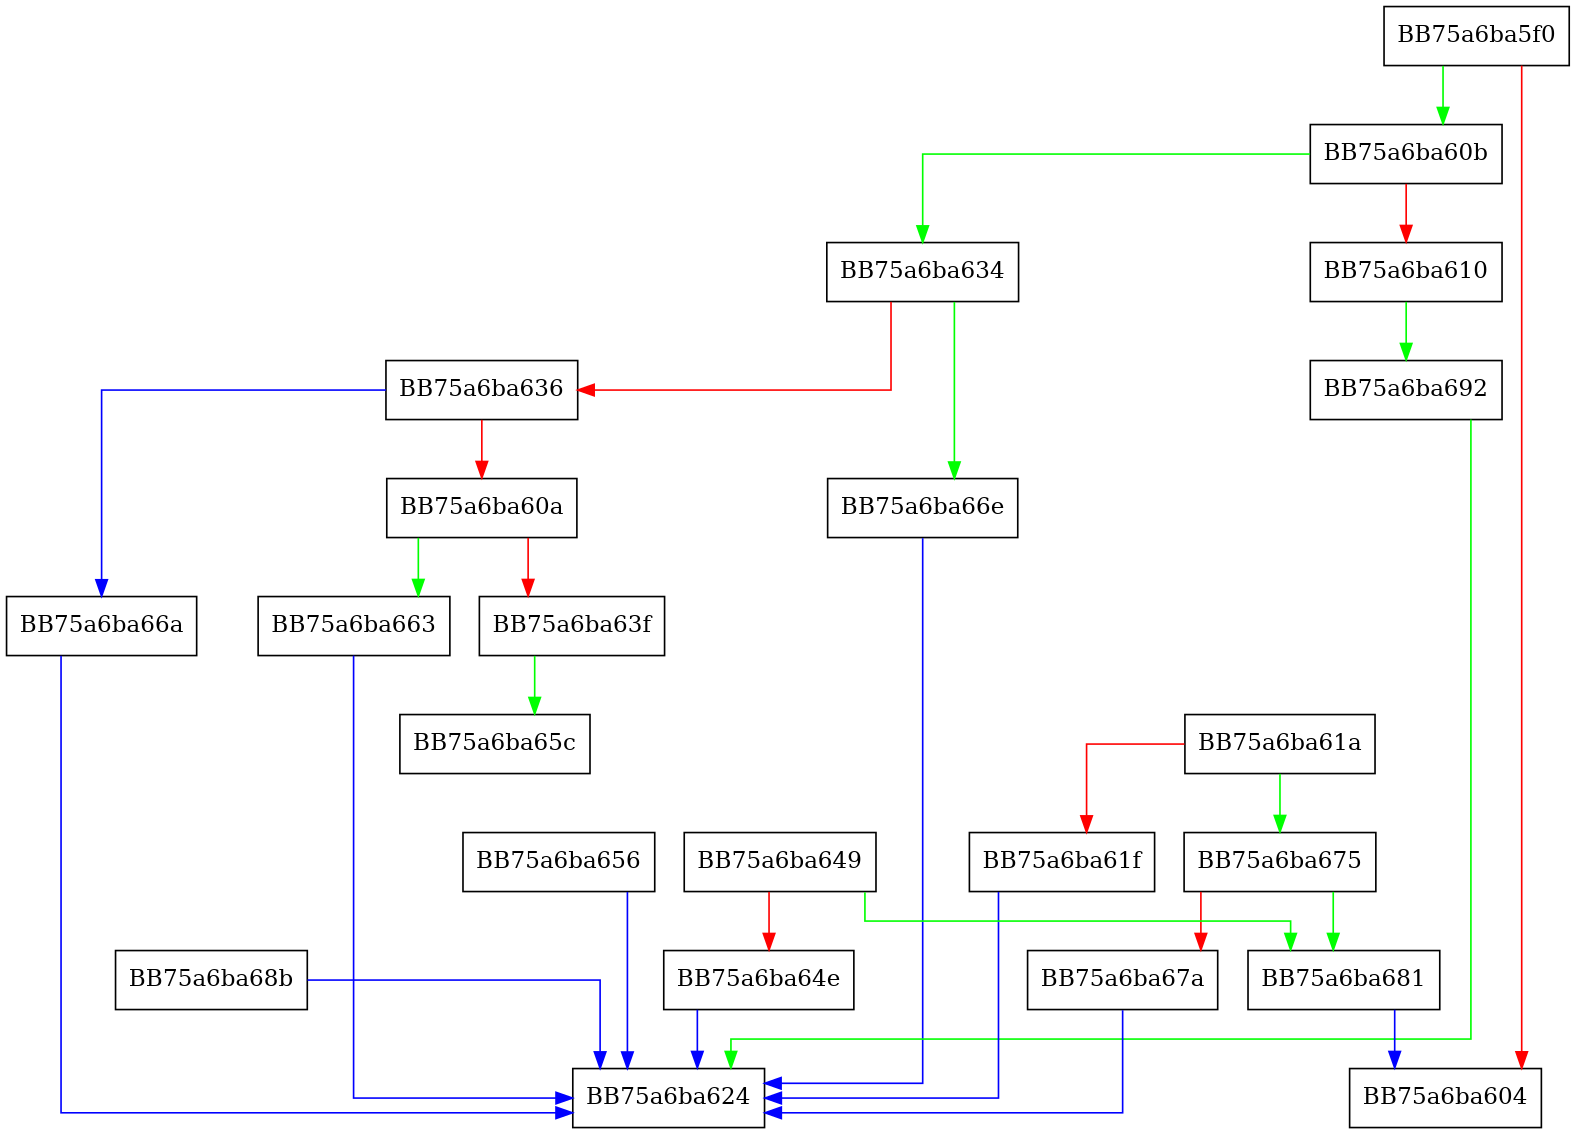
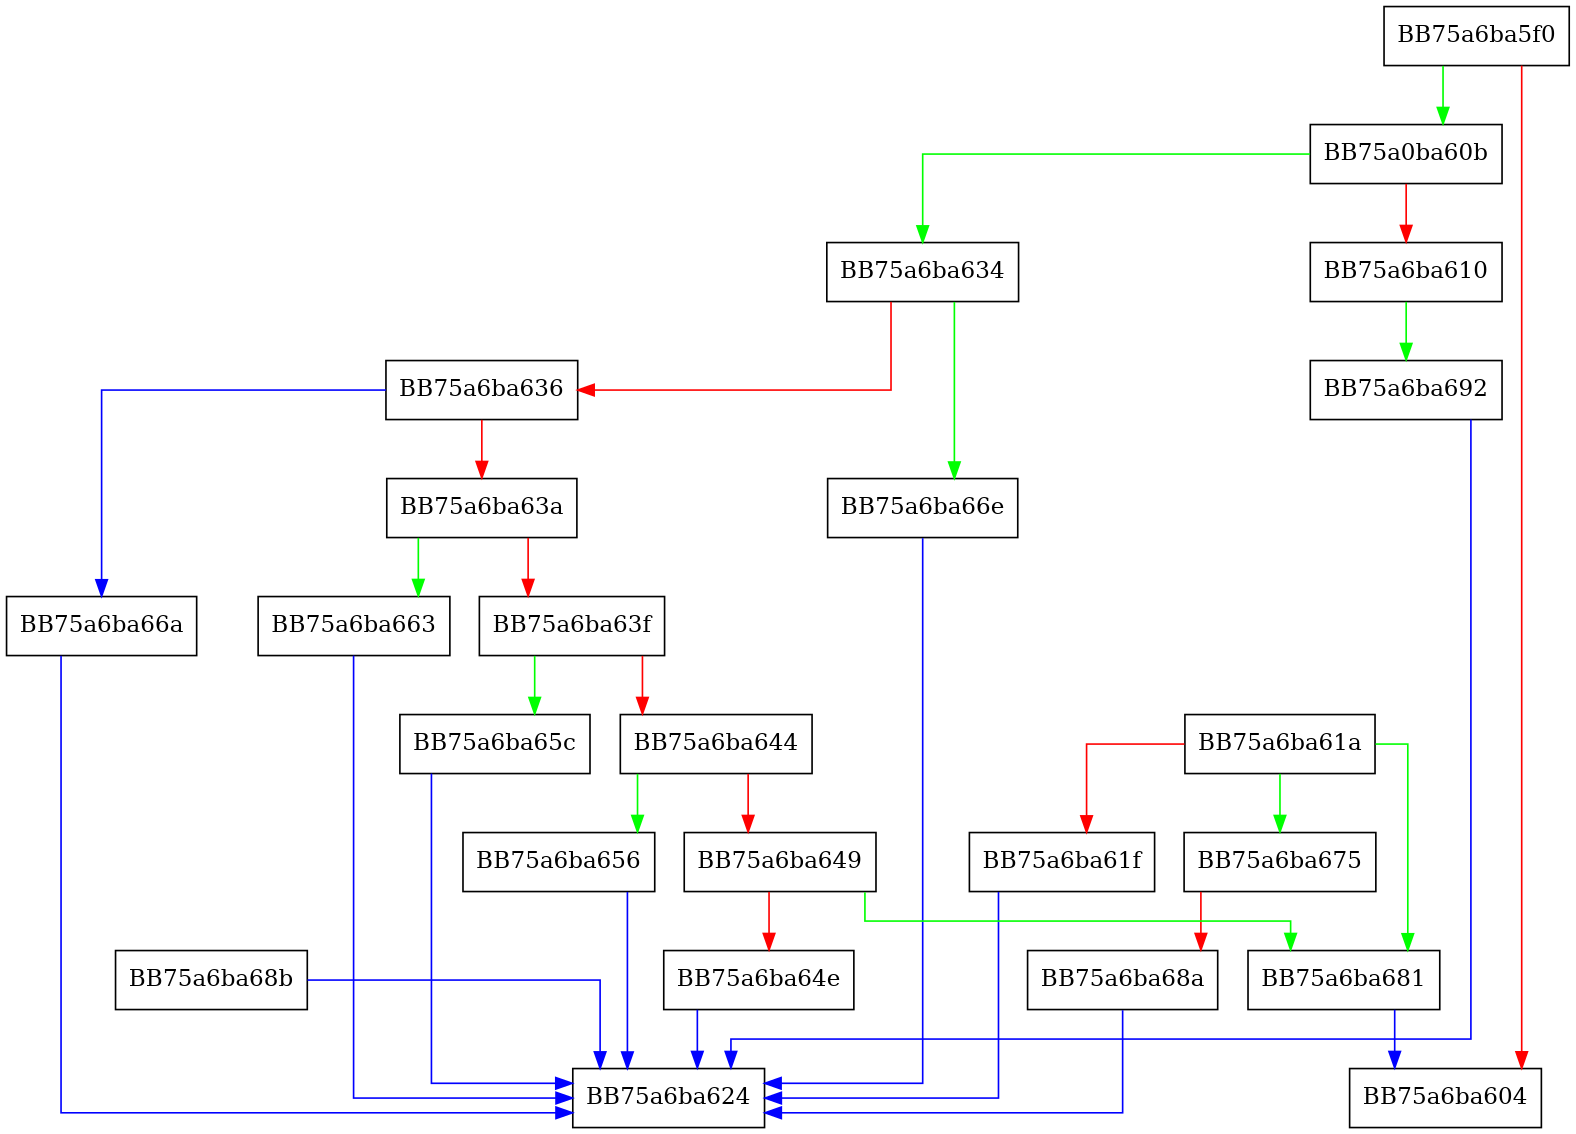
node "BB75a6ba60b": label "BB75a6ba60b" -> "BB75a0ba60b"
node "BB75a6ba60a": label "BB75a6ba60a" -> "BB75a6ba63a"
node "BB75a6ba644": added
edge "BB75a6ba675" -> "BB75a6ba681": now "BB75a6ba61a" -> "BB75a6ba681"
node "BB75a6ba67a": label "BB75a6ba67a" -> "BB75a6ba68a"
edge "BB75a6ba65c" -> "BB75a6ba624": added
edge "BB75a6ba692" -> "BB75a6ba624": color green -> blue
